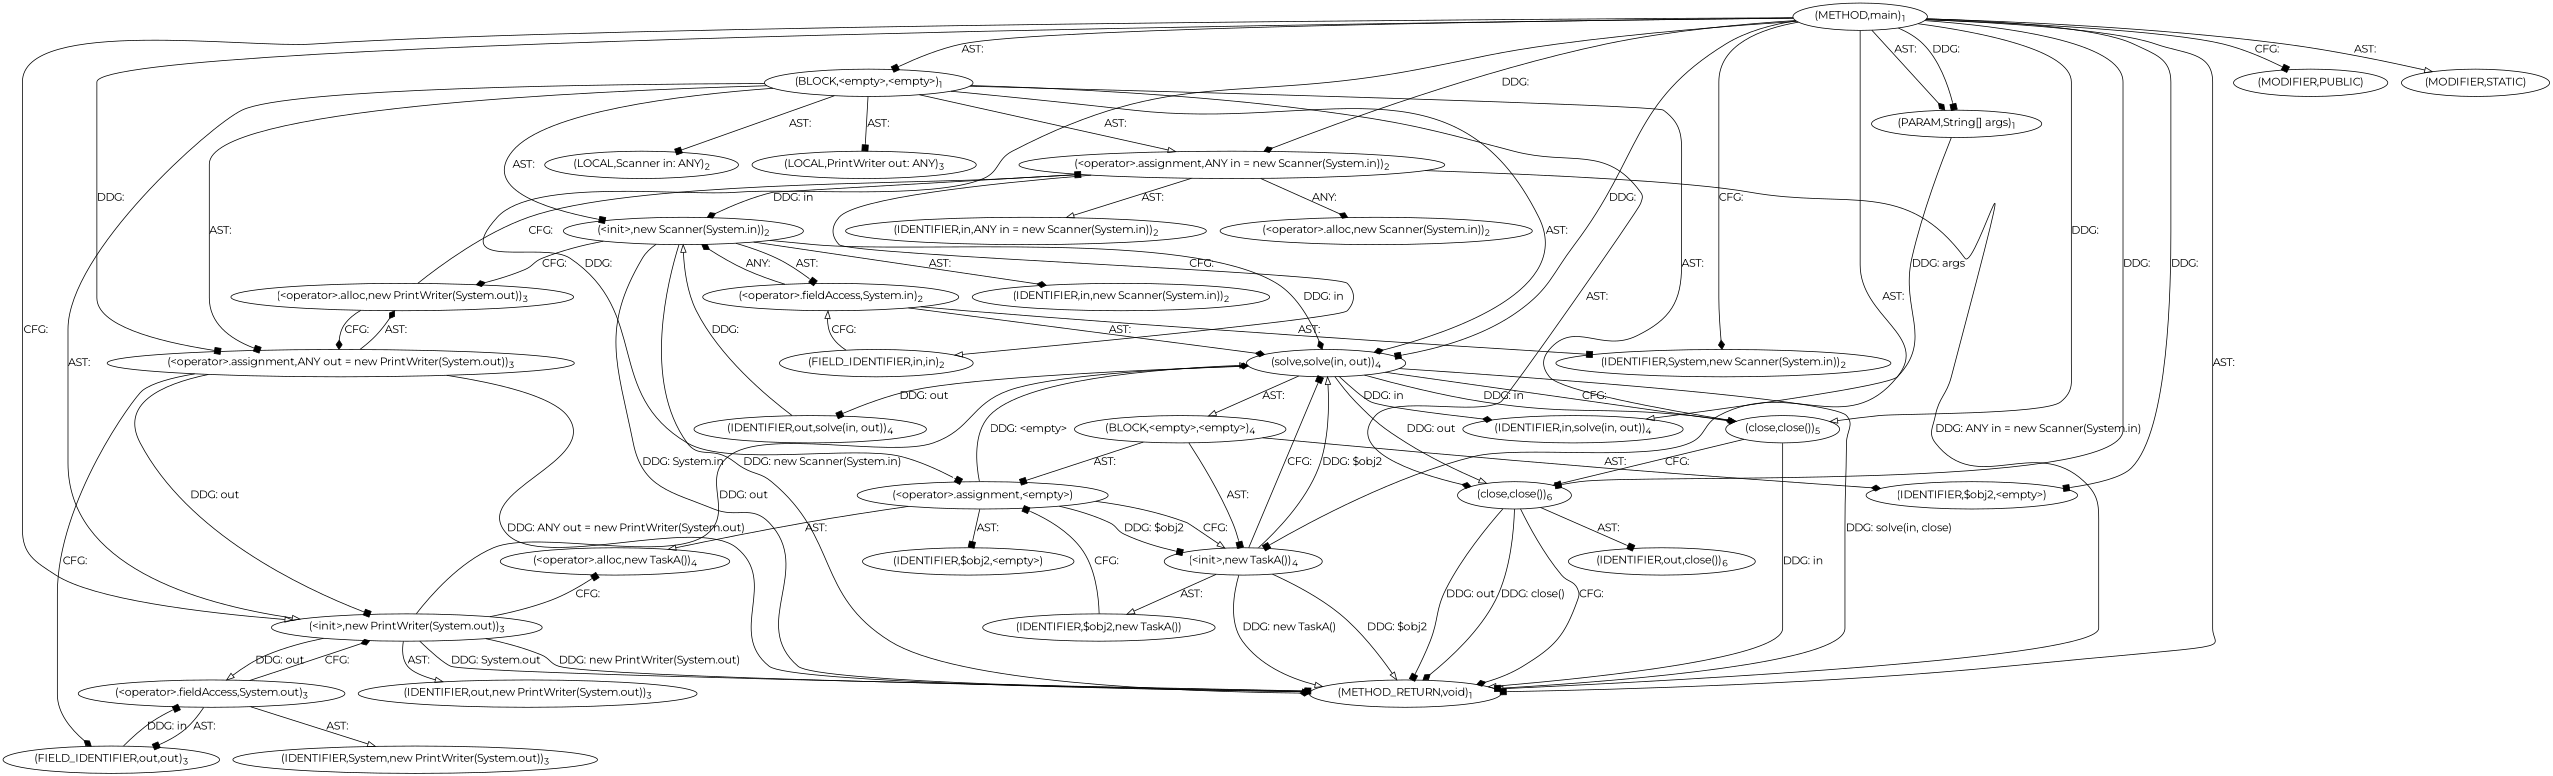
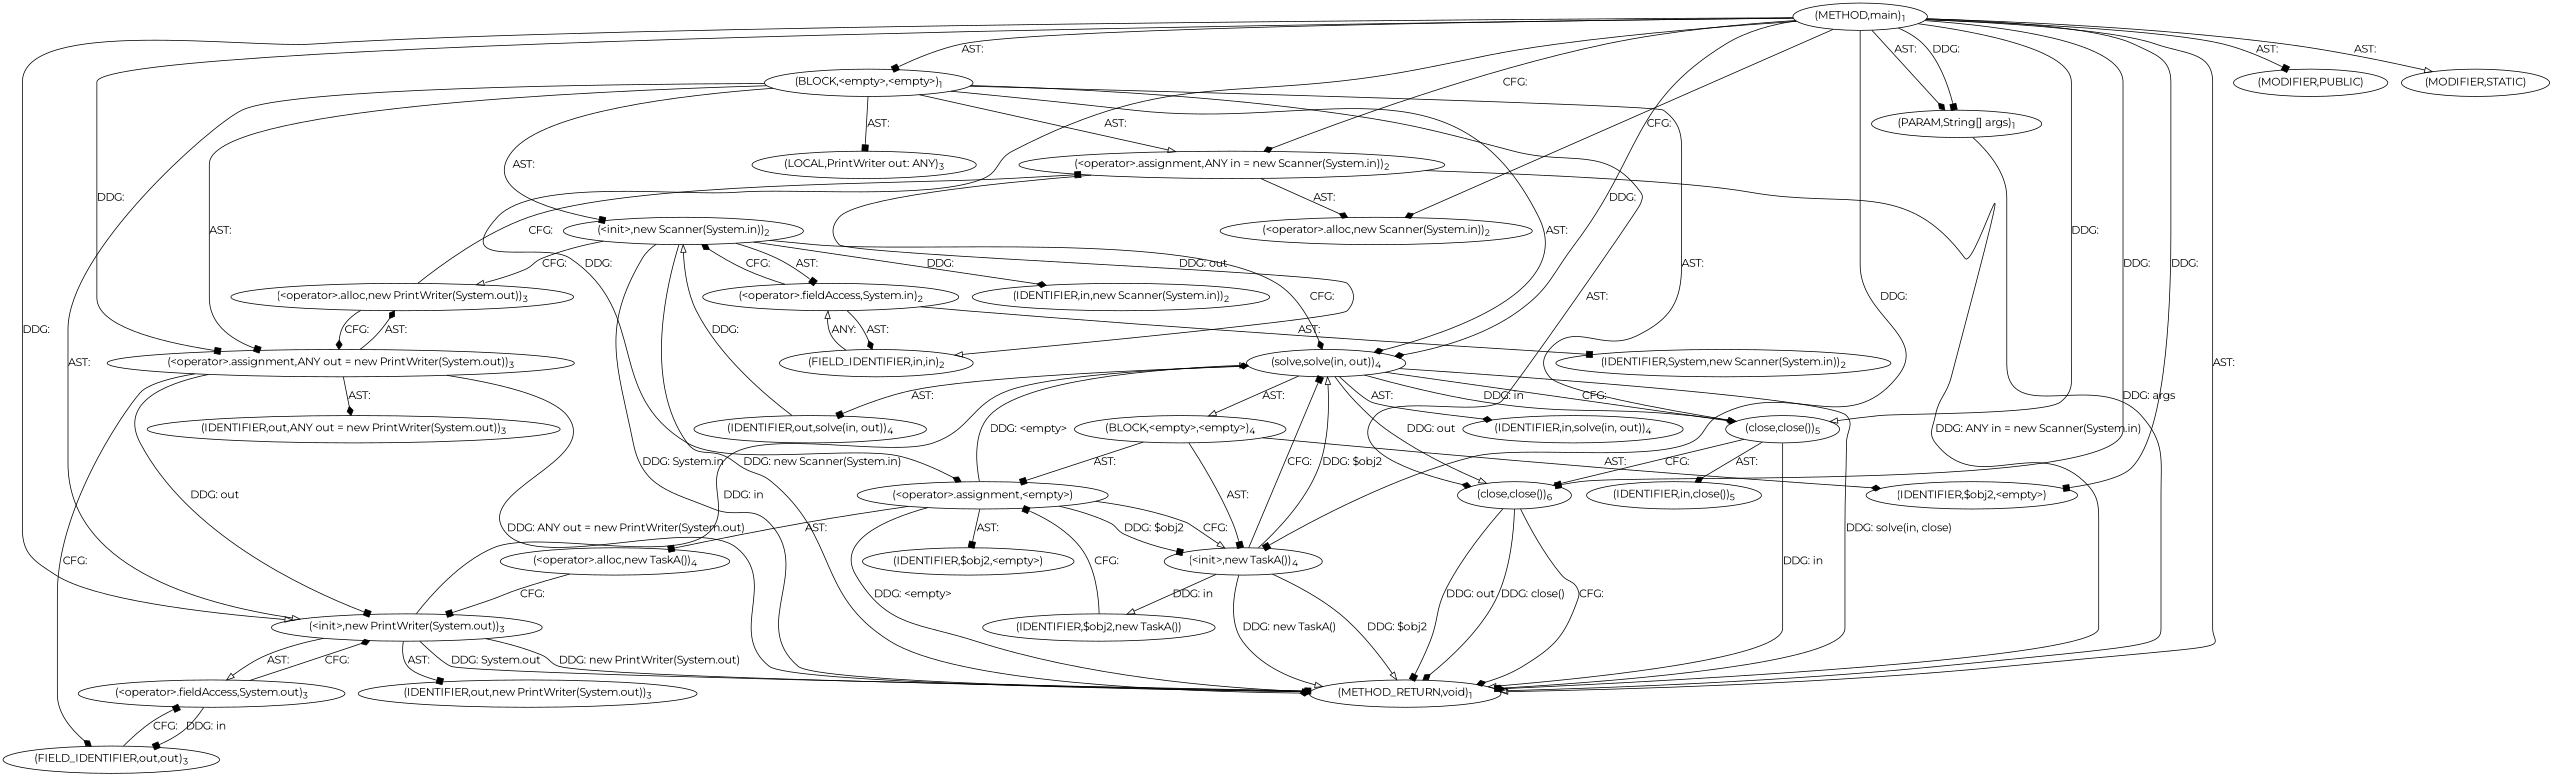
edge "(METHOD,main)" -> "(MODIFIER,PUBLIC)": label "CFG: " -> "AST: "
edge "(METHOD,main)" -> "(<operator>.assignment,ANY in = new Scanner(System.in))": label "DDG: " -> "CFG: "
edge "(METHOD,main)" -> "(IDENTIFIER,System,new Scanner(System.in))": now "(METHOD,main)" -> "(<operator>.alloc,new Scanner(System.in))"
node "(LOCAL,Scanner in: ANY)": removed
edge "(<operator>.assignment,ANY in = new Scanner(System.in))" -> "(<init>,new Scanner(System.in))": removed, label "DDG: in"
edge "(METHOD,main)" -> "(<operator>.assignment,<empty>)": arrowhead box -> diamond
edge "(METHOD,main)" -> "(solve,solve(in, out))": arrowhead box -> diamond
edge "(<operator>.assignment,ANY in = new Scanner(System.in))" -> "(<operator>.alloc,new Scanner(System.in))": label "ANY: " -> "AST: "
node "(IDENTIFIER,in,ANY in = new Scanner(System.in))": removed
edge "(<init>,new Scanner(System.in))" -> "(<operator>.alloc,new PrintWriter(System.out))": arrowhead diamond -> onormal
edge "(<operator>.fieldAccess,System.in)" -> "(<init>,new Scanner(System.in))": label "ANY: " -> "CFG: "
edge "(<init>,new Scanner(System.in))" -> "(IDENTIFIER,in,new Scanner(System.in))": label "AST: " -> "DDG: "
edge "(<operator>.assignment,ANY in = new Scanner(System.in))" -> "(FIELD_IDENTIFIER,in,in)": label "CFG: " -> "DDG: out"
edge "(<init>,new Scanner(System.in))" -> "(solve,solve(in, out))": label "DDG: in" -> "CFG: "
edge "(METHOD,main)" -> "(<init>,new TaskA())": label "AST: " -> "DDG: "
edge "(METHOD,main)" -> "(<init>,new PrintWriter(System.out))": label "CFG: " -> "DDG: "
edge "(FIELD_IDENTIFIER,in,in)" -> "(<operator>.fieldAccess,System.in)": label "CFG: " -> "ANY: "
edge "(<operator>.fieldAccess,System.in)" -> "(solve,solve(in, out))": now "(<operator>.fieldAccess,System.in)" -> "(FIELD_IDENTIFIER,in,in)"
edge "(PARAM,String[] args)" -> "(IDENTIFIER,in,solve(in, out))": now "(PARAM,String[] args)" -> "(METHOD_RETURN,void)"
edge "(solve,solve(in, out))" -> "(IDENTIFIER,out,solve(in, out))": label "DDG: out" -> "AST: "
edge "(solve,solve(in, out))" -> "(IDENTIFIER,in,solve(in, out))": label "DDG: in" -> "AST: "
node "(IDENTIFIER,out,ANY out = new PrintWriter(System.out))": added
edge "(<operator>.assignment,ANY in = new Scanner(System.in))" -> "(METHOD_RETURN,void)": arrowhead onormal -> diamond
edge "(<init>,new PrintWriter(System.out))" -> "(solve,solve(in, out))": label "DDG: out" -> "DDG: in"
node "(IDENTIFIER,in,close())": added
edge "(<operator>.assignment,<empty>)" -> "(<operator>.alloc,new TaskA())": arrowhead onormal -> box
node "(IDENTIFIER,out,close())": removed
edge "(METHOD,main)" -> "(METHOD_RETURN,void)": arrowhead box -> onormal
edge "(<init>,new TaskA())" -> "(IDENTIFIER,$obj2,new TaskA())": label "AST: " -> "DDG: in"
edge "(<init>,new PrintWriter(System.out))" -> "(<operator>.alloc,new TaskA())": reversed
edge "(<operator>.assignment,<empty>)" -> "(METHOD_RETURN,void)": added, label "DDG: <empty>"
edge "(<init>,new PrintWriter(System.out))" -> "(<operator>.fieldAccess,System.out)": label "DDG: out" -> "AST: "
edge "(<init>,new PrintWriter(System.out))" -> "(IDENTIFIER,out,new PrintWriter(System.out))": arrowhead onormal -> box
edge "(FIELD_IDENTIFIER,out,out)" -> "(<operator>.fieldAccess,System.out)": label "DDG: in" -> "CFG: "
edge "(<operator>.fieldAccess,System.out)" -> "(FIELD_IDENTIFIER,out,out)": label "AST: " -> "DDG: in"
node "(IDENTIFIER,System,new PrintWriter(System.out))": removed
